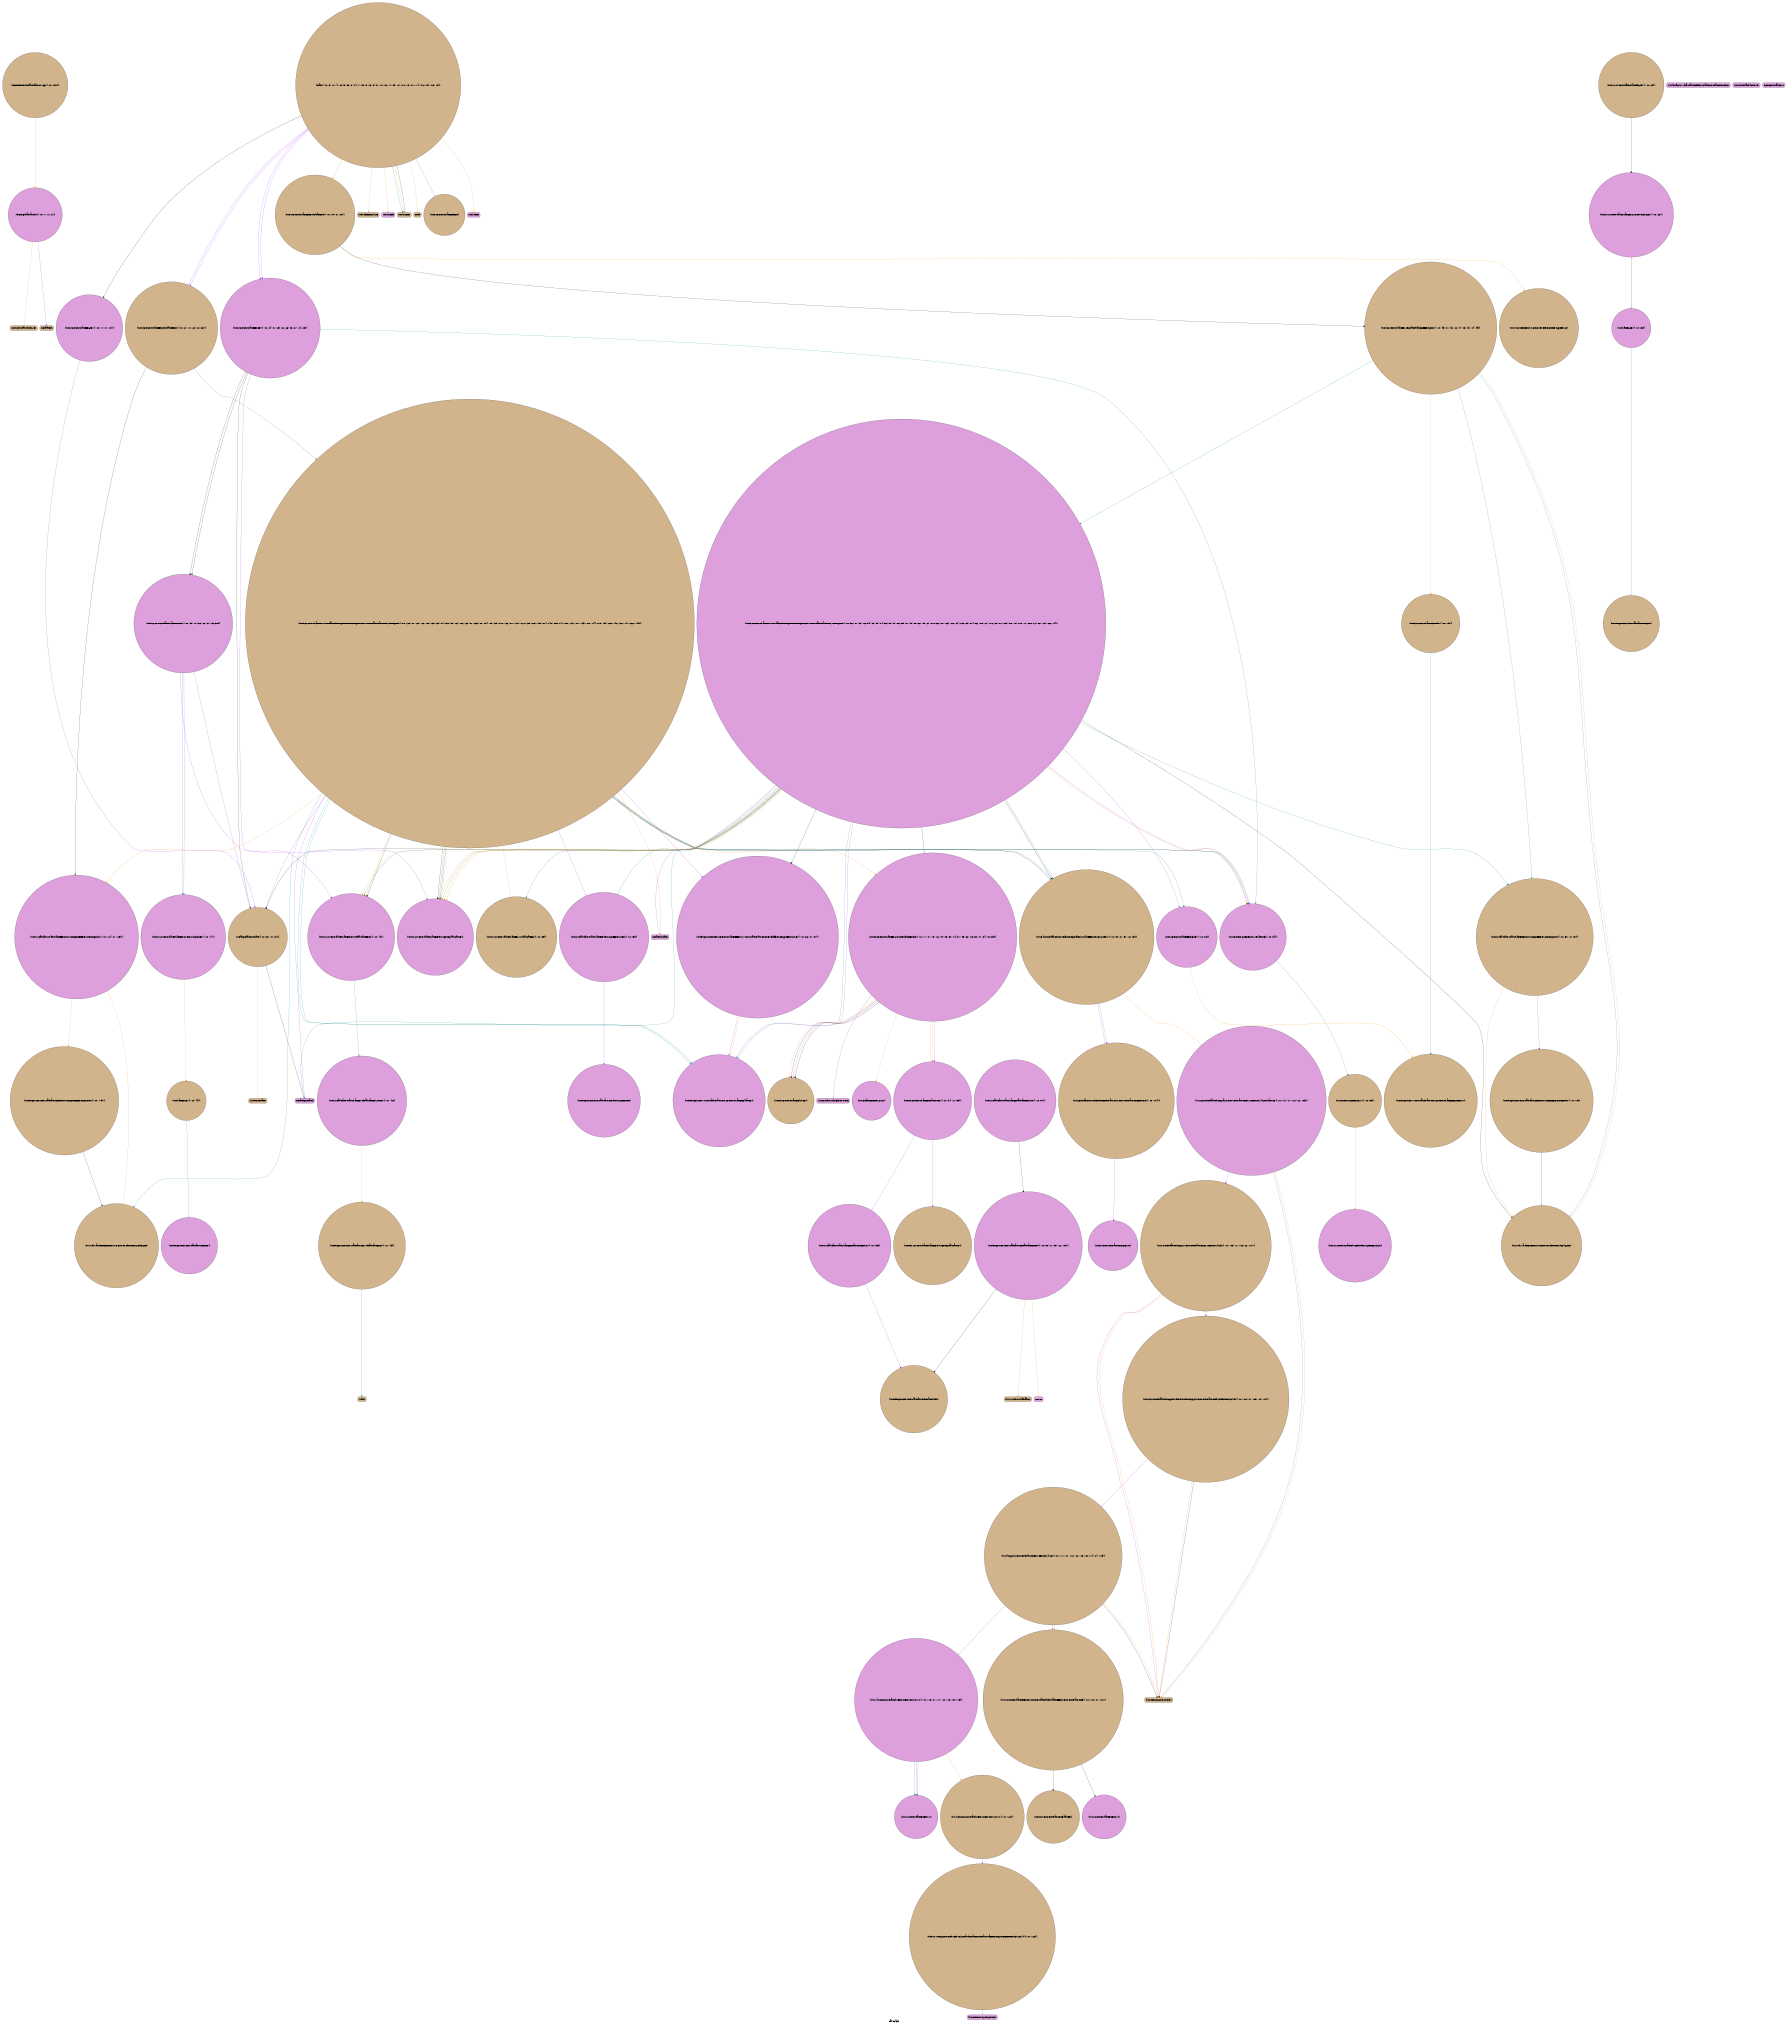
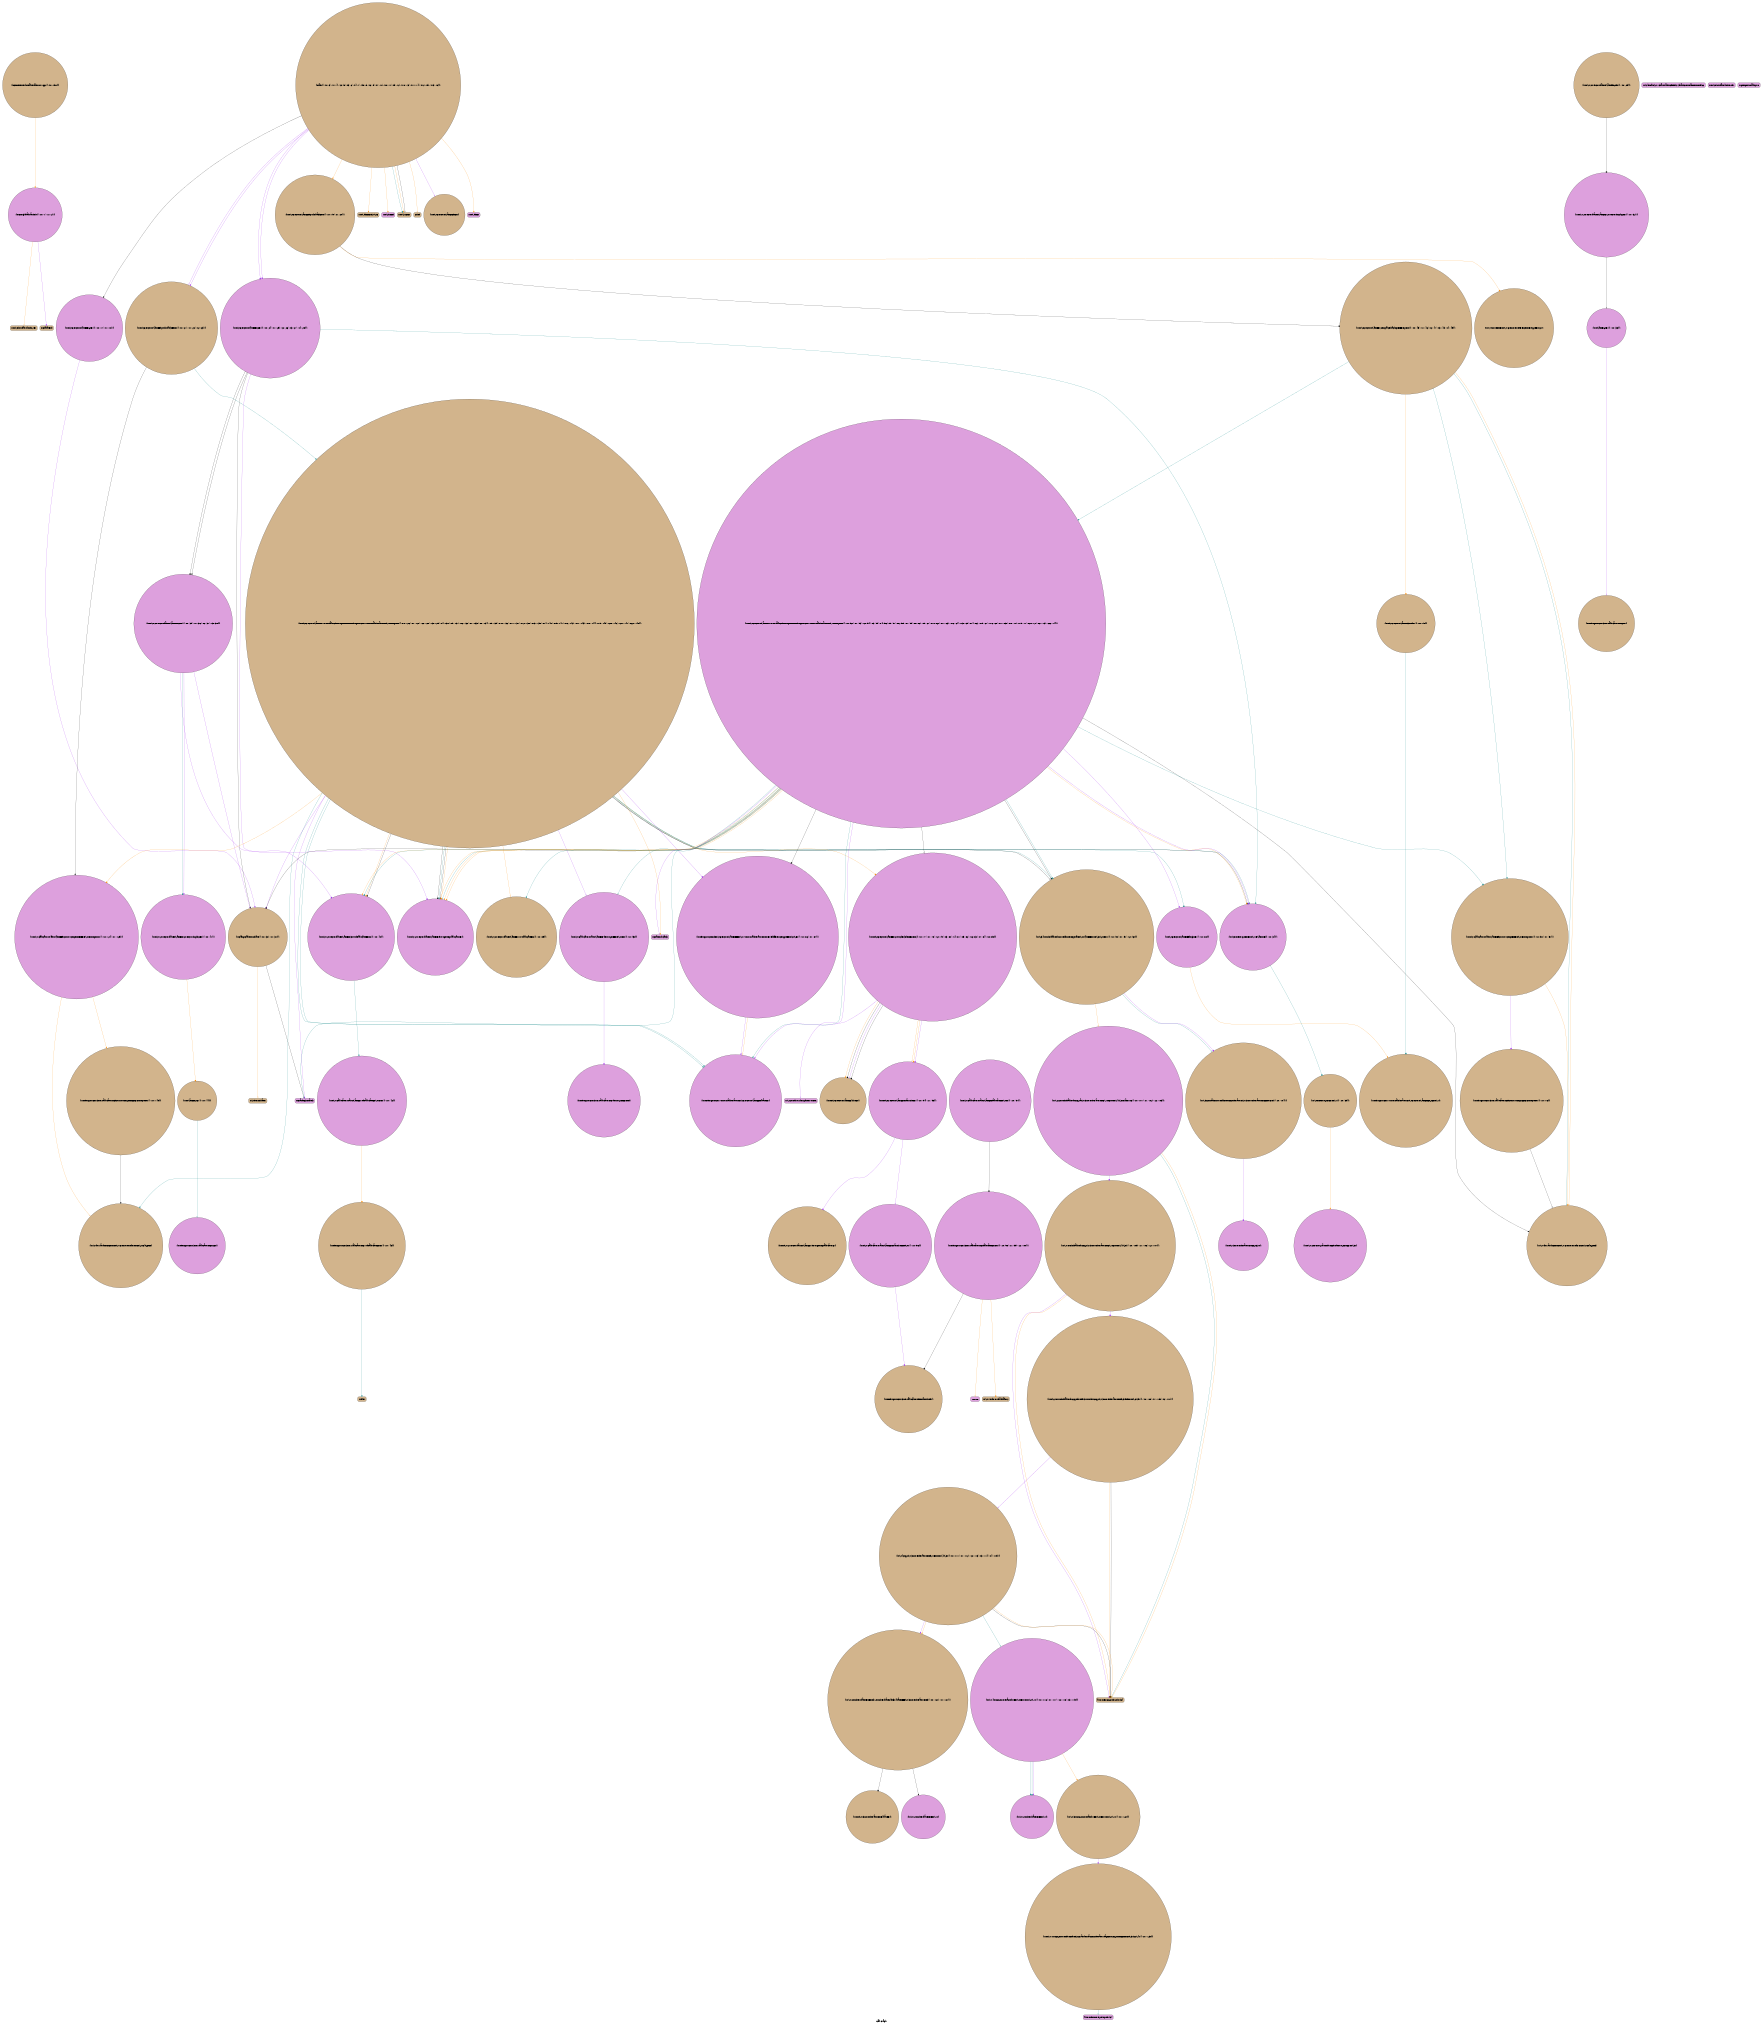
node "{_ZSt3maxImERKT_S2_S2_}": removed
